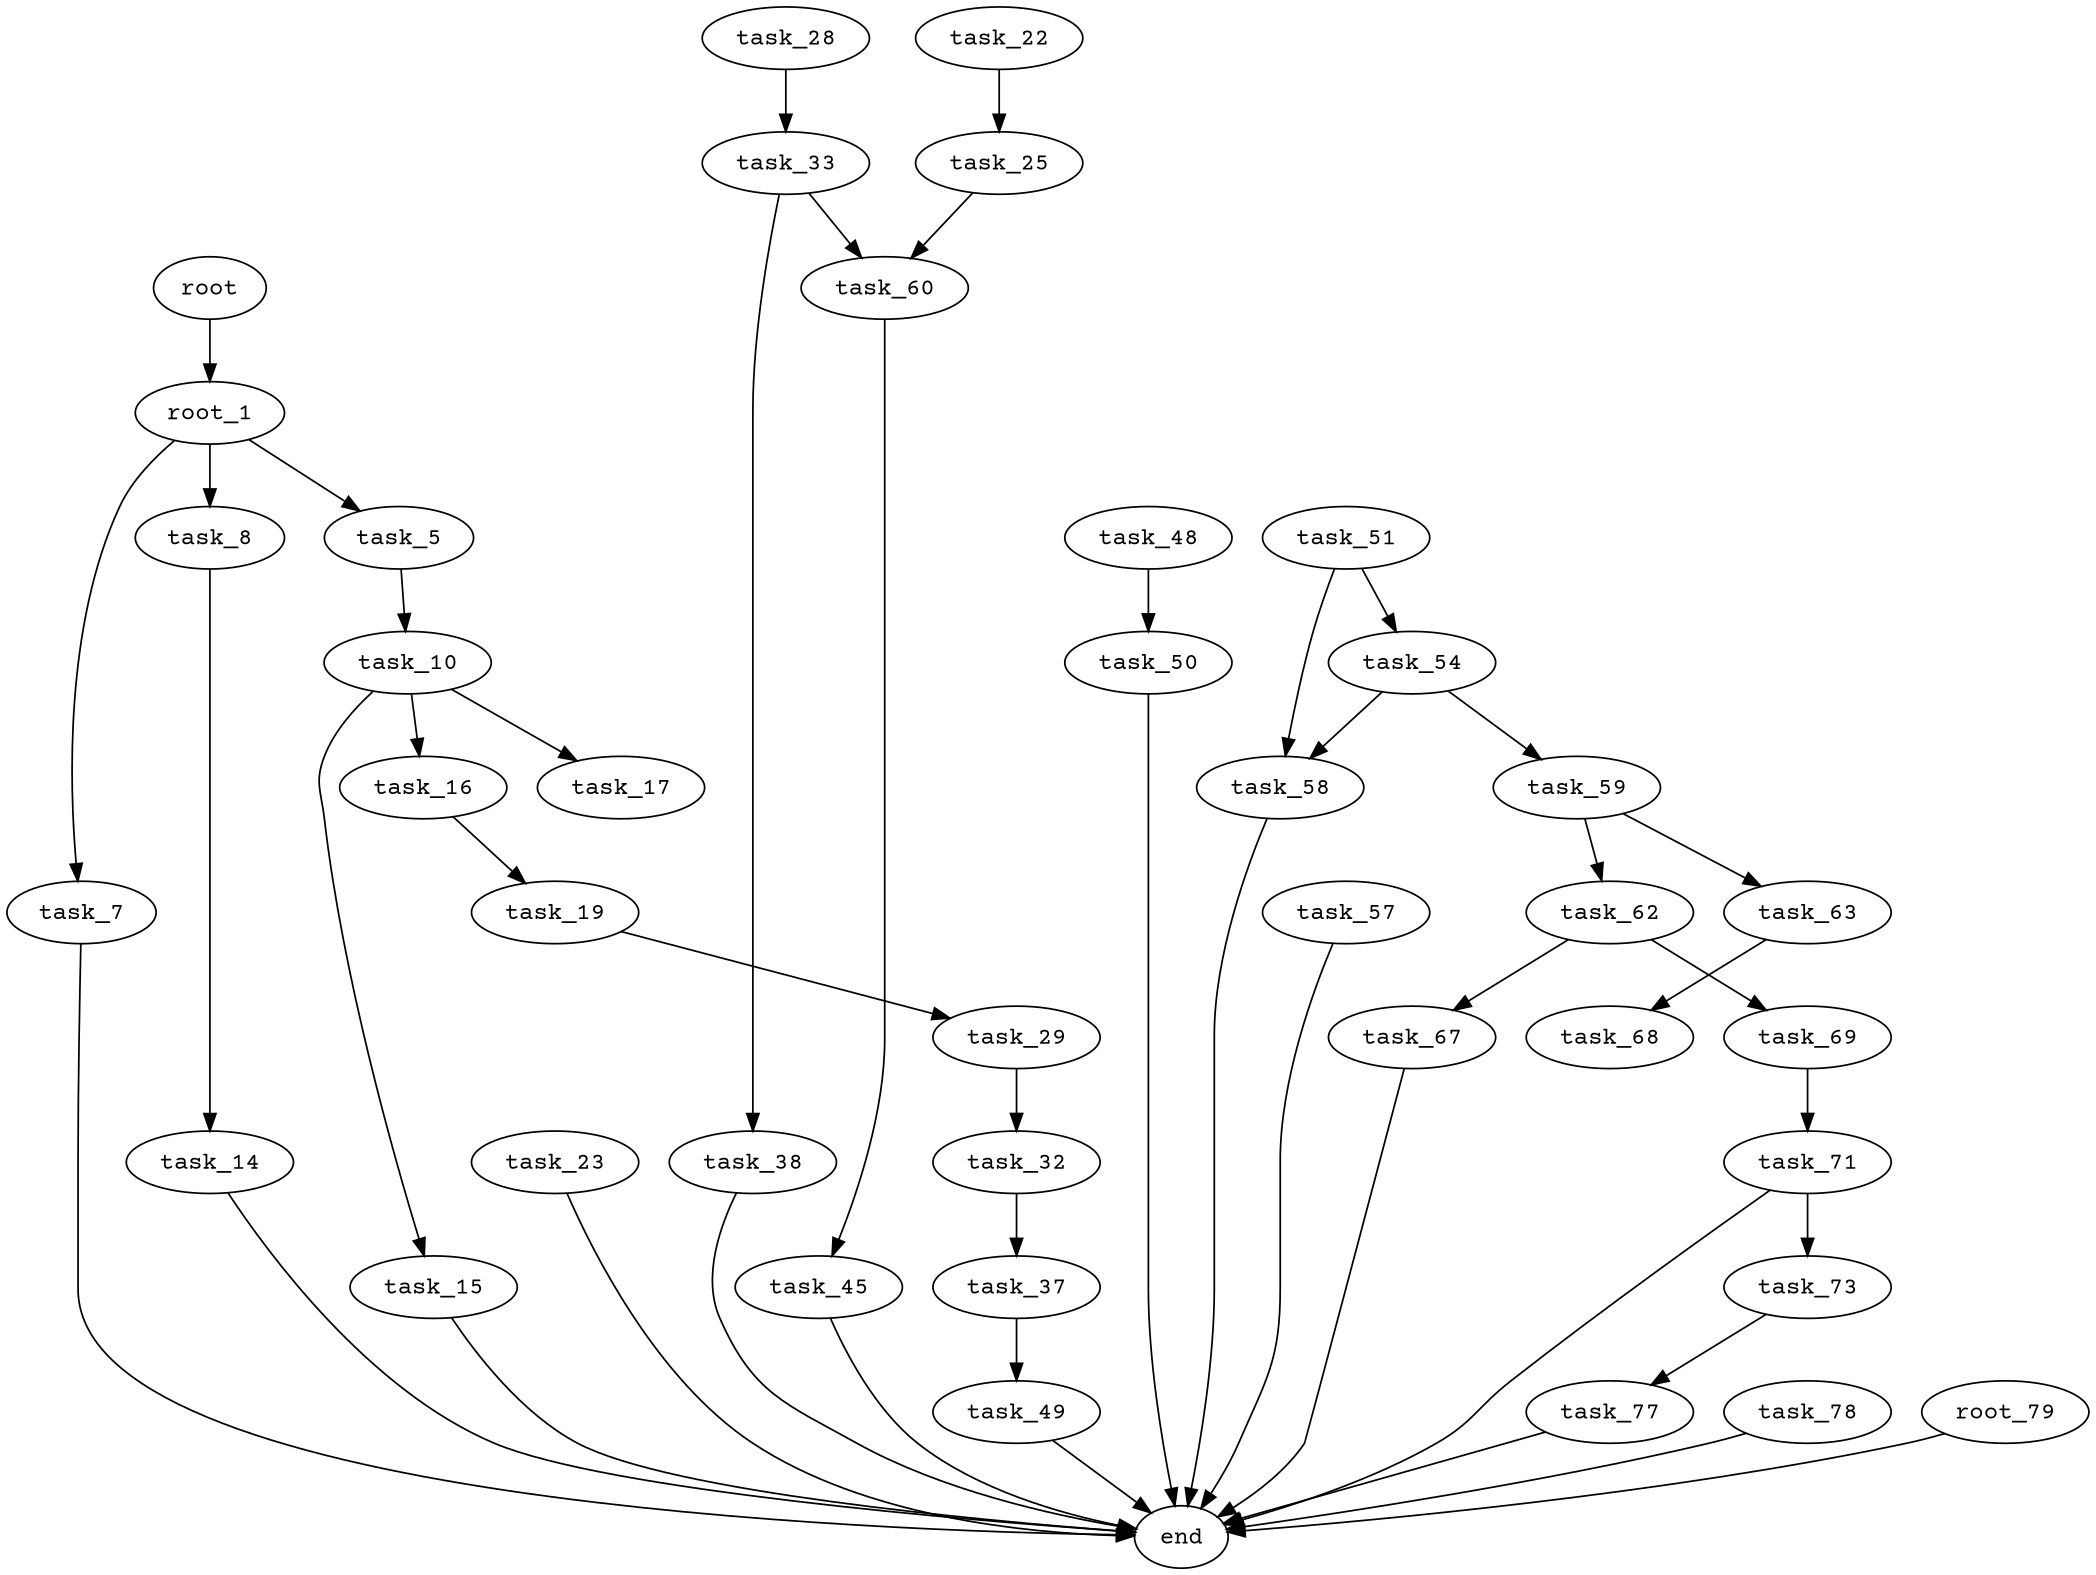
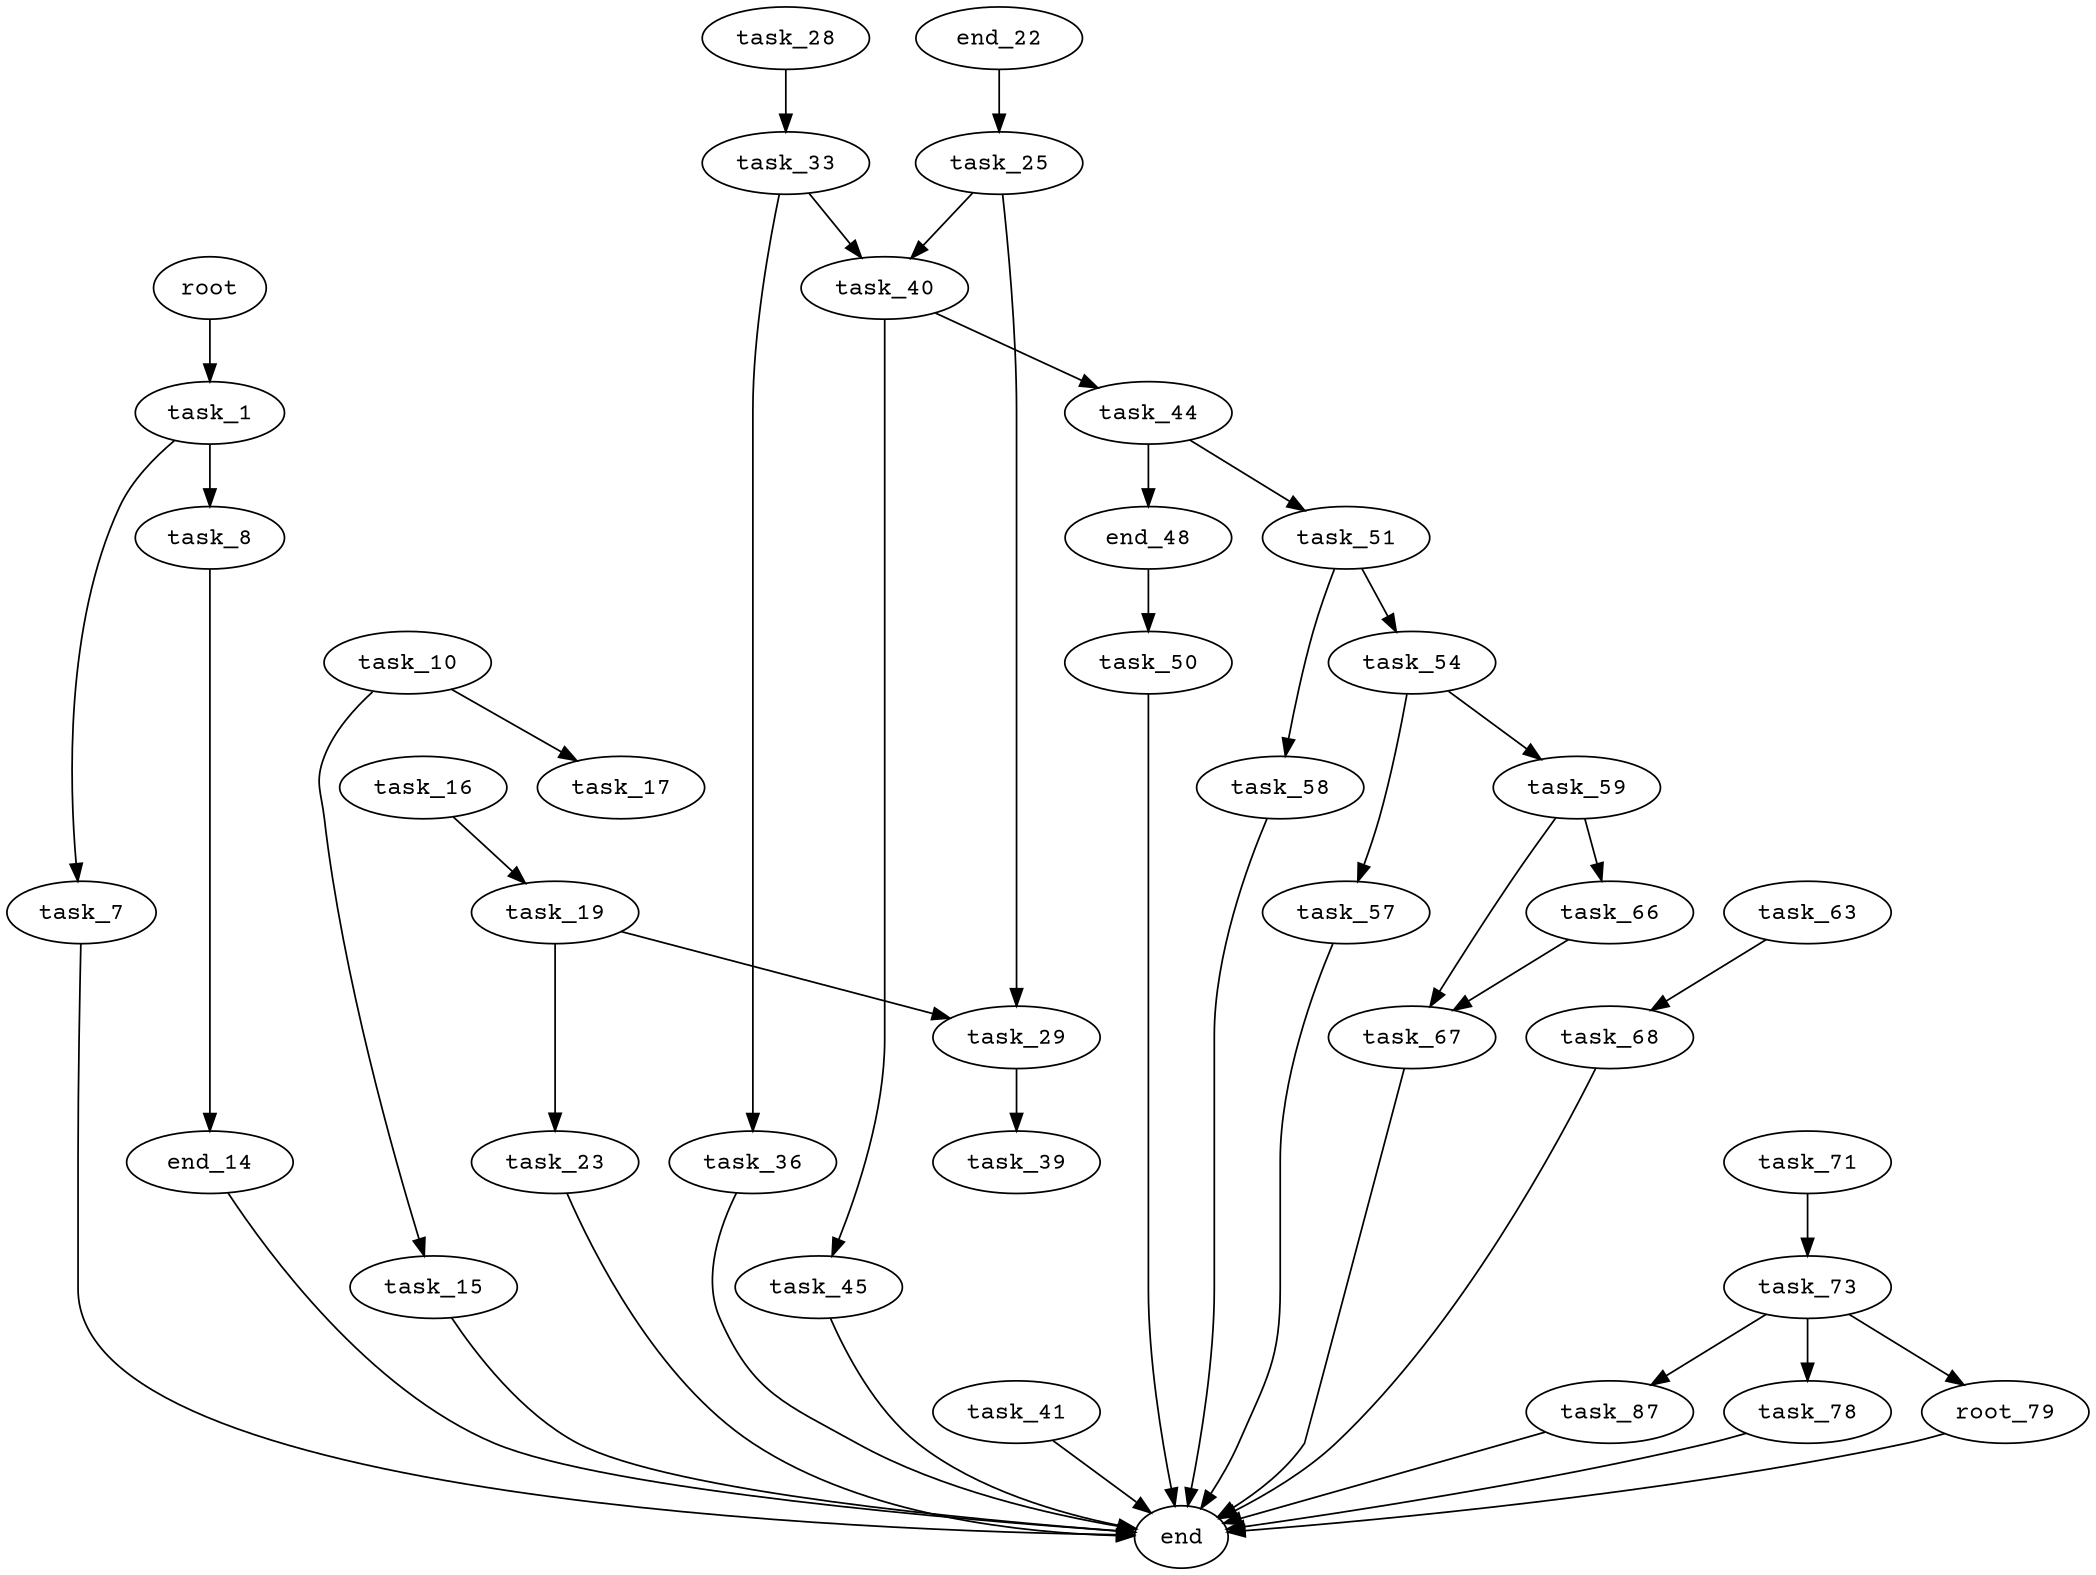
node "task_22": label "task_22" -> "end_22"
node "task_60": label "task_60" -> "task_40"
node "root_1": label "root_1" -> "task_1"
node "task_44": added
node "task_5": removed
node "task_48": label "task_48" -> "end_48"
edge "task_25" -> "task_29": added
edge "task_10" -> "task_16": removed
edge "task_54" -> "task_58": now "task_54" -> "task_57"
edge "task_59" -> "task_63": now "task_59" -> "task_67"
node "task_62": label "task_62" -> "task_66"
edge "task_19" -> "task_23": added
node "task_69": removed
node "task_14": label "task_14" -> "end_14"
node "task_38": label "task_38" -> "task_36"
node "task_32": label "task_32" -> "task_39"
node "task_37": removed
edge "task_73" -> "task_78": added
edge "task_73" -> "root_79": added
edge "task_71" -> "end": now "task_68" -> "end"
node "task_49": label "task_49" -> "task_41"
node "task_77": label "task_77" -> "task_87"
